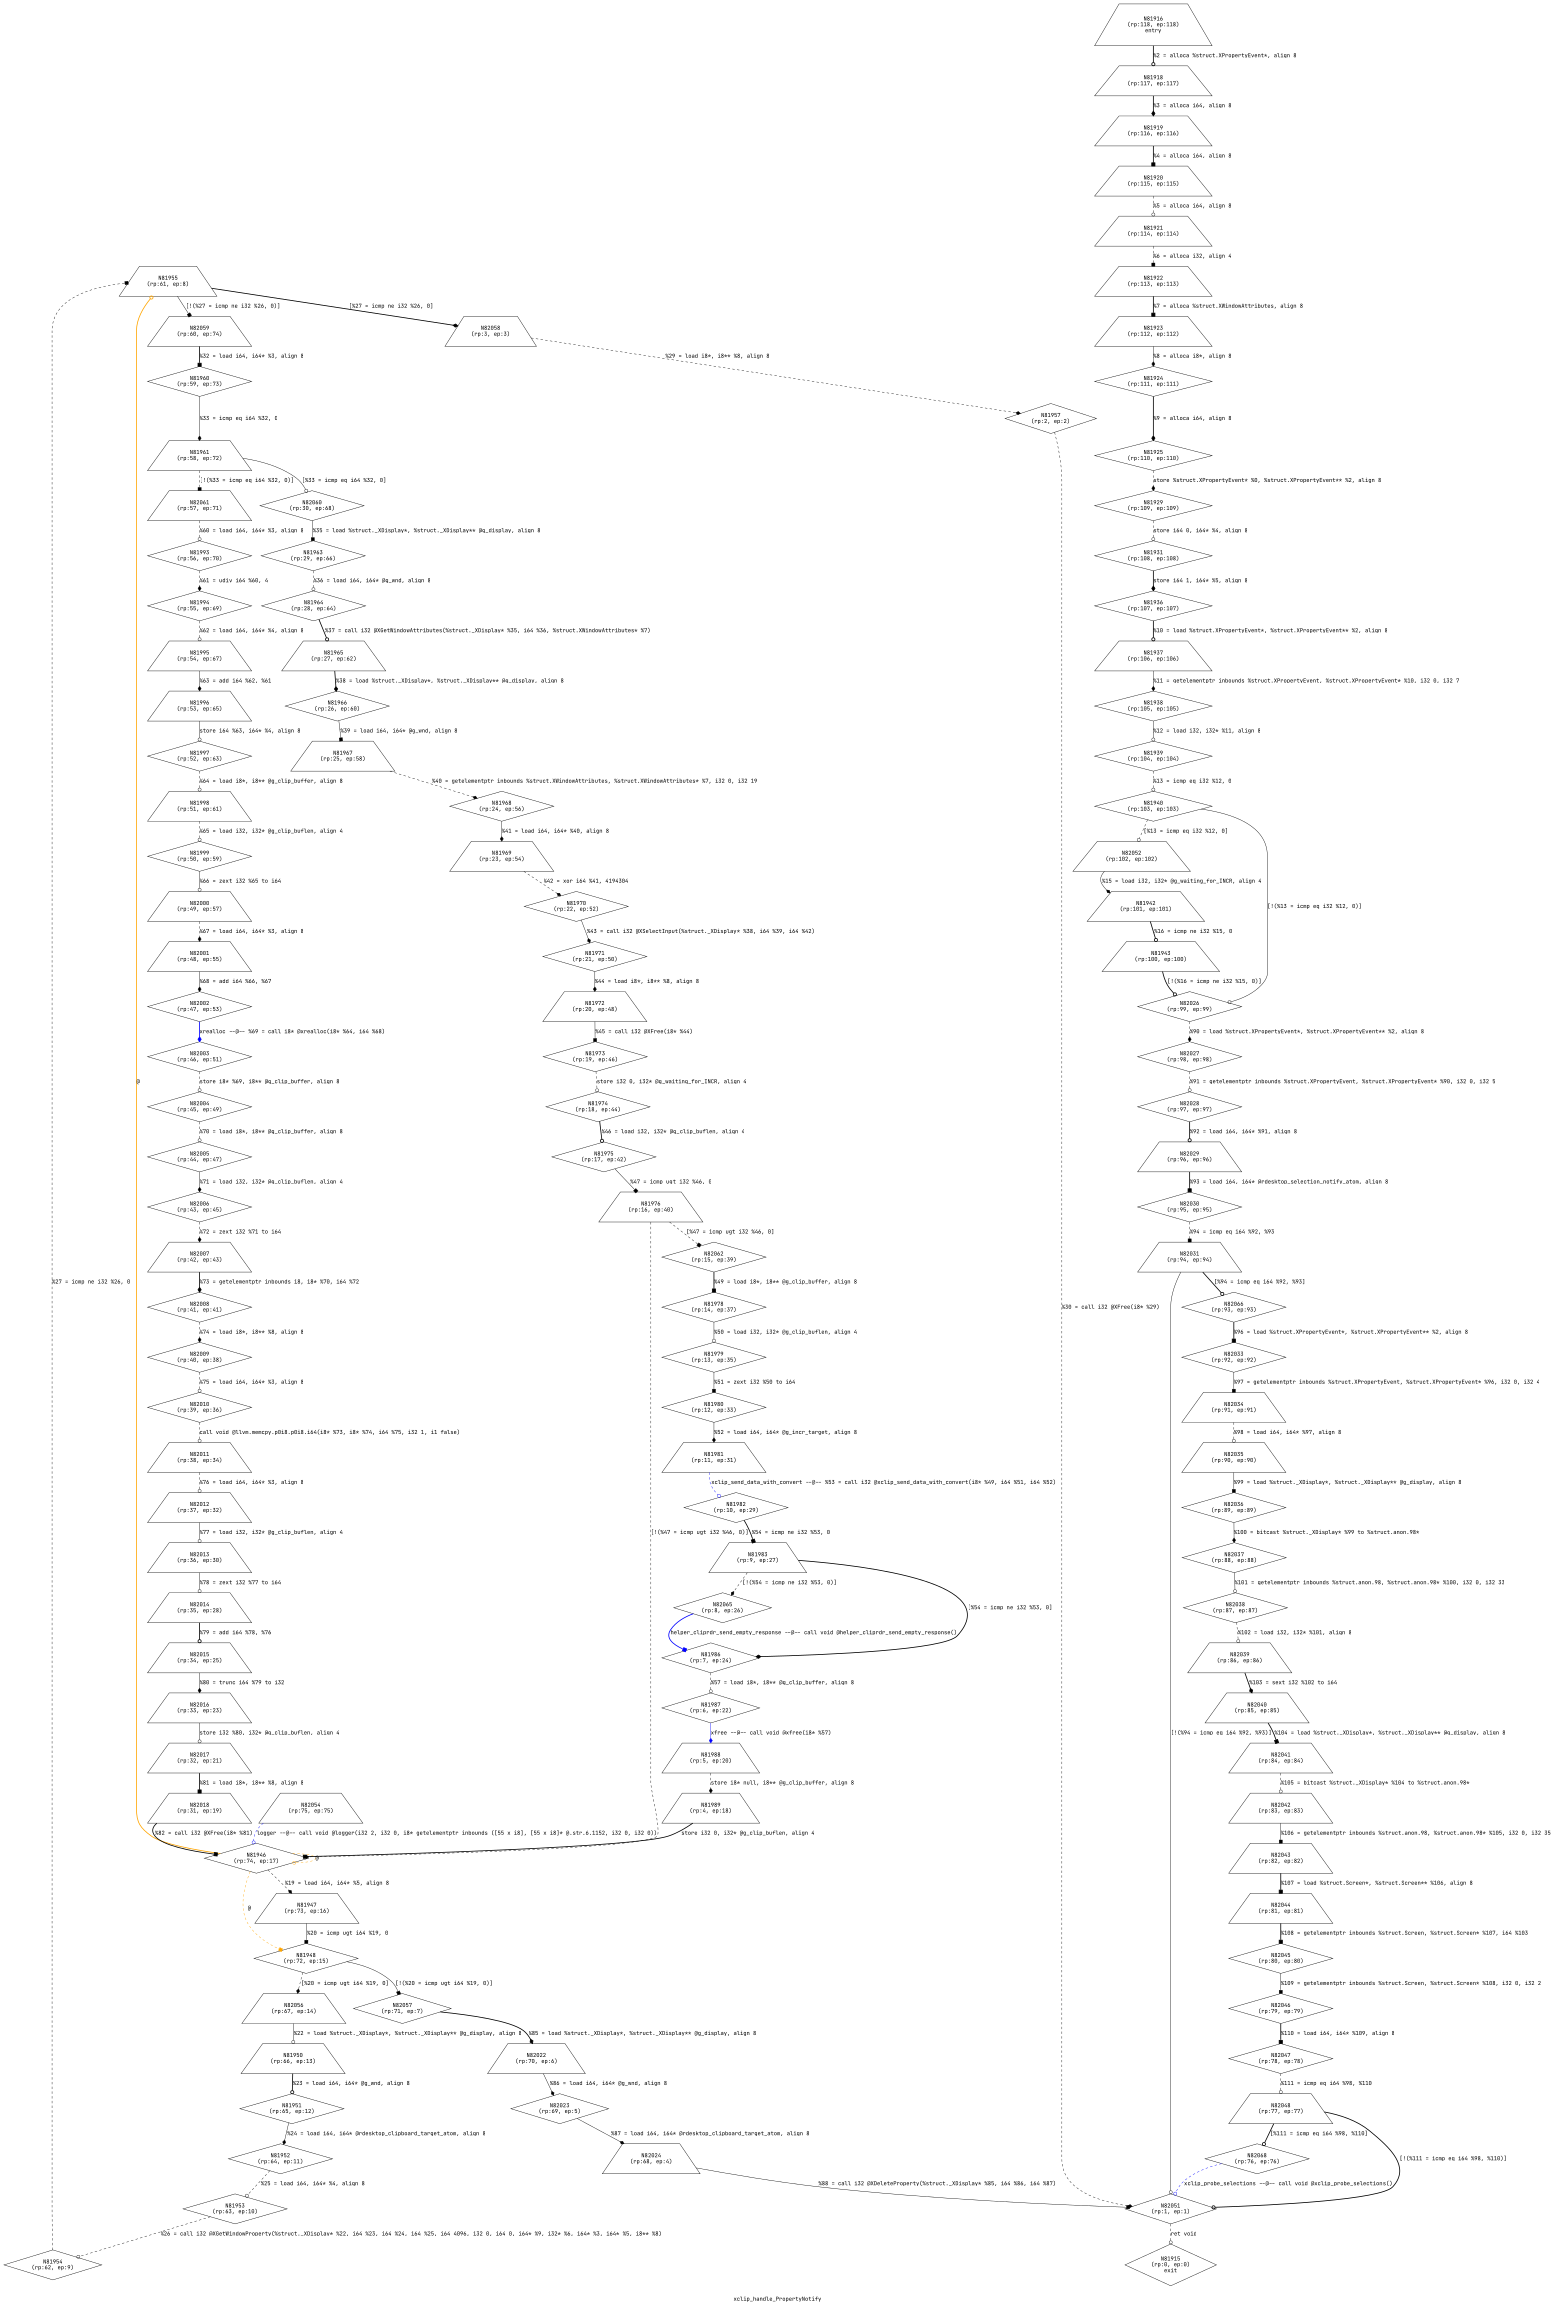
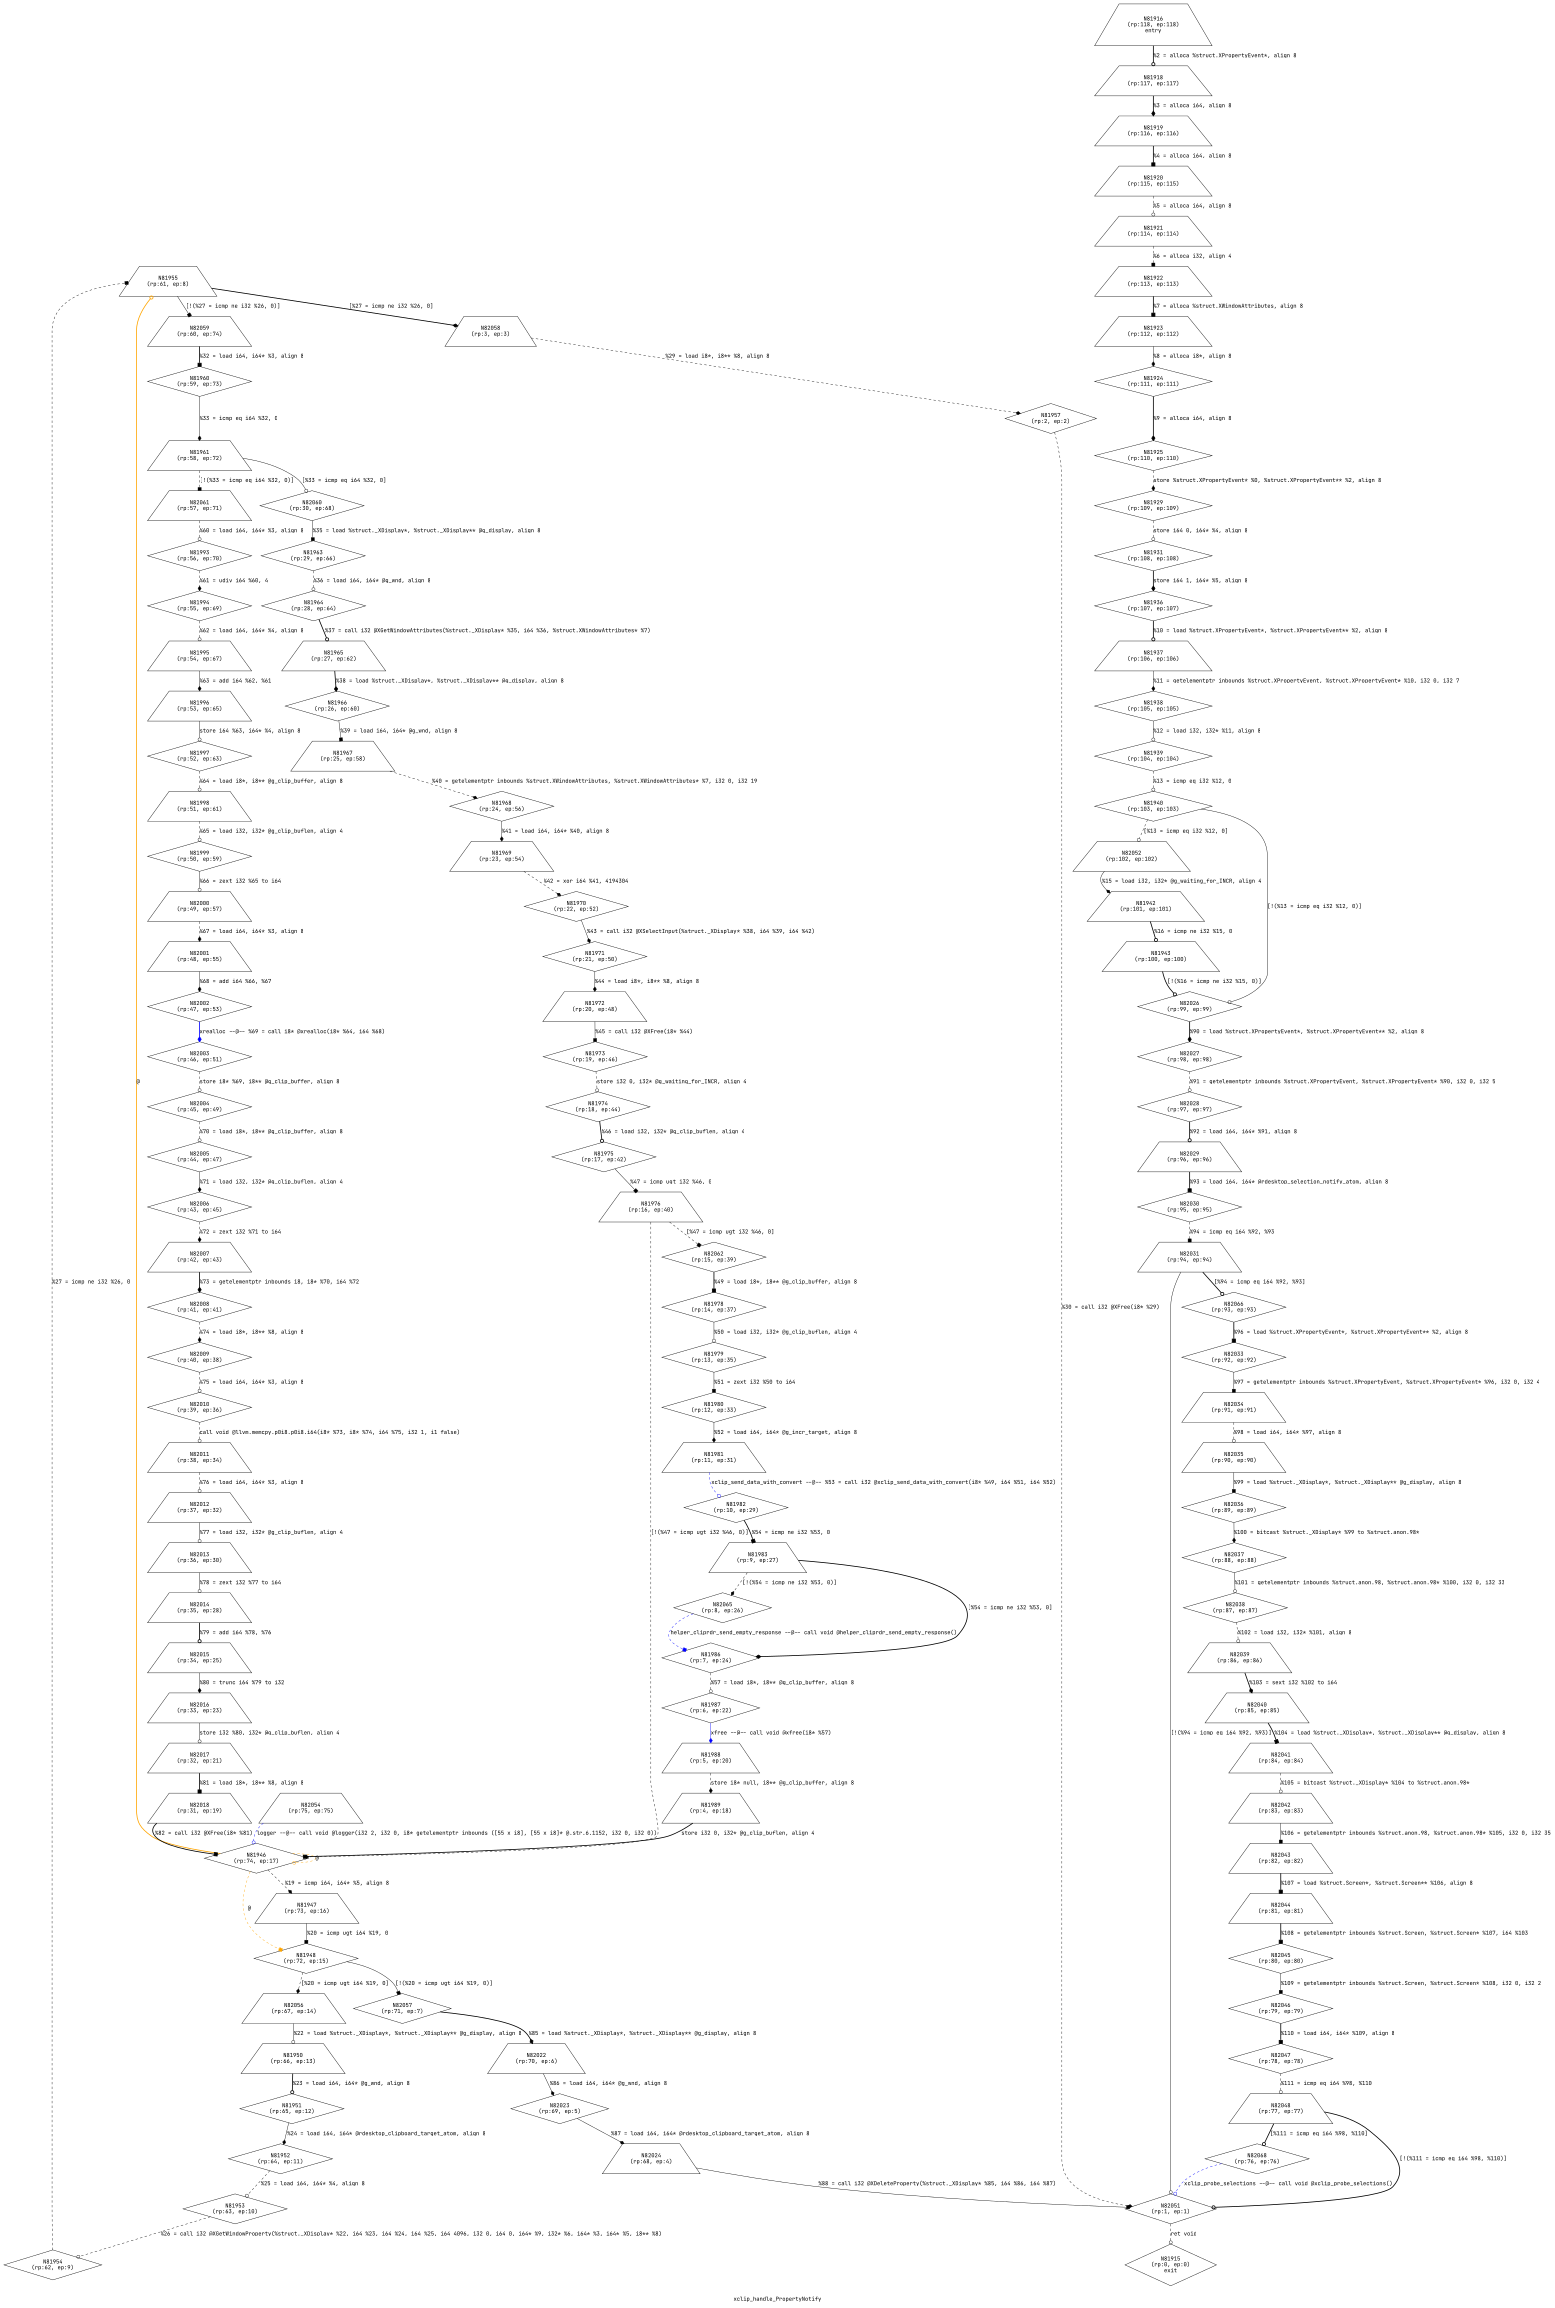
edge "N82026 (rp:99, ep:99)" -> "N82027 (rp:98, ep:98)": style dashed -> bold
edge "N82065 (rp:8, ep:26)" -> "N81986 (rp:7, ep:24)": style bold -> dashed
edge "N81946 (rp:74, ep:17)" -> "N81947 (rp:73, ep:16)": label "%19 = load i64, i64* %5, align 8" -> "%19 = icmp i64, i64* %5, align 8"
